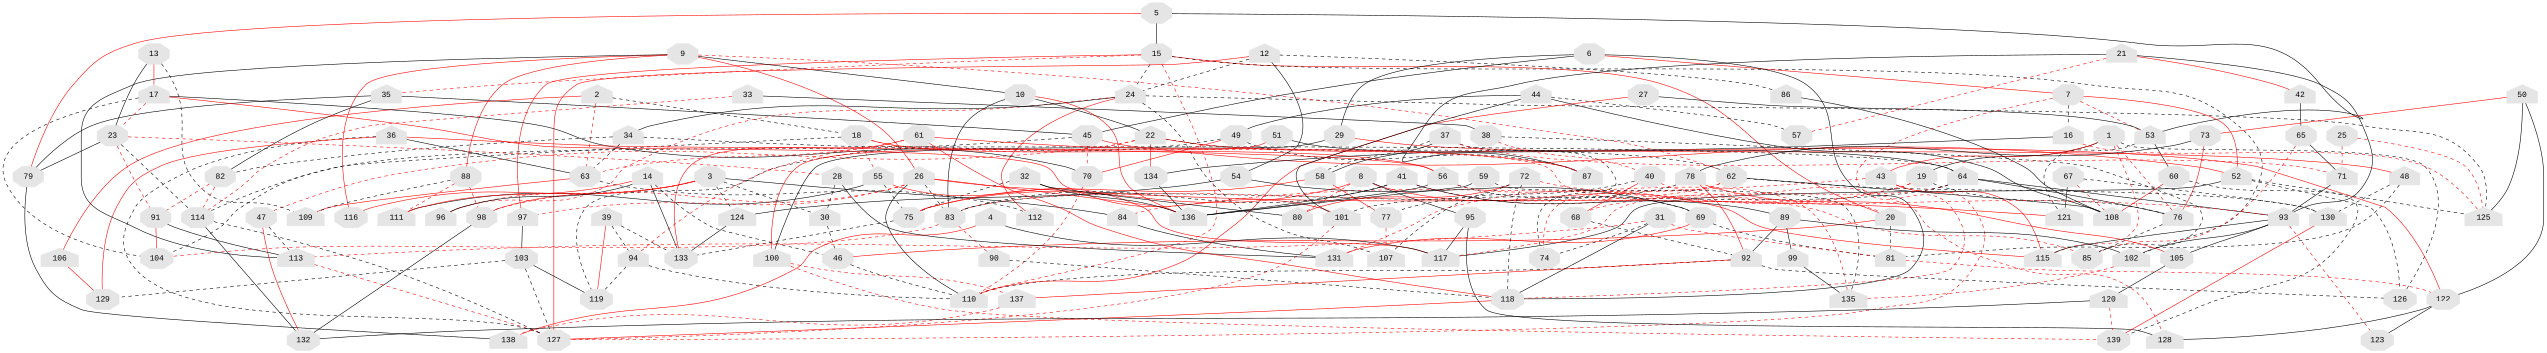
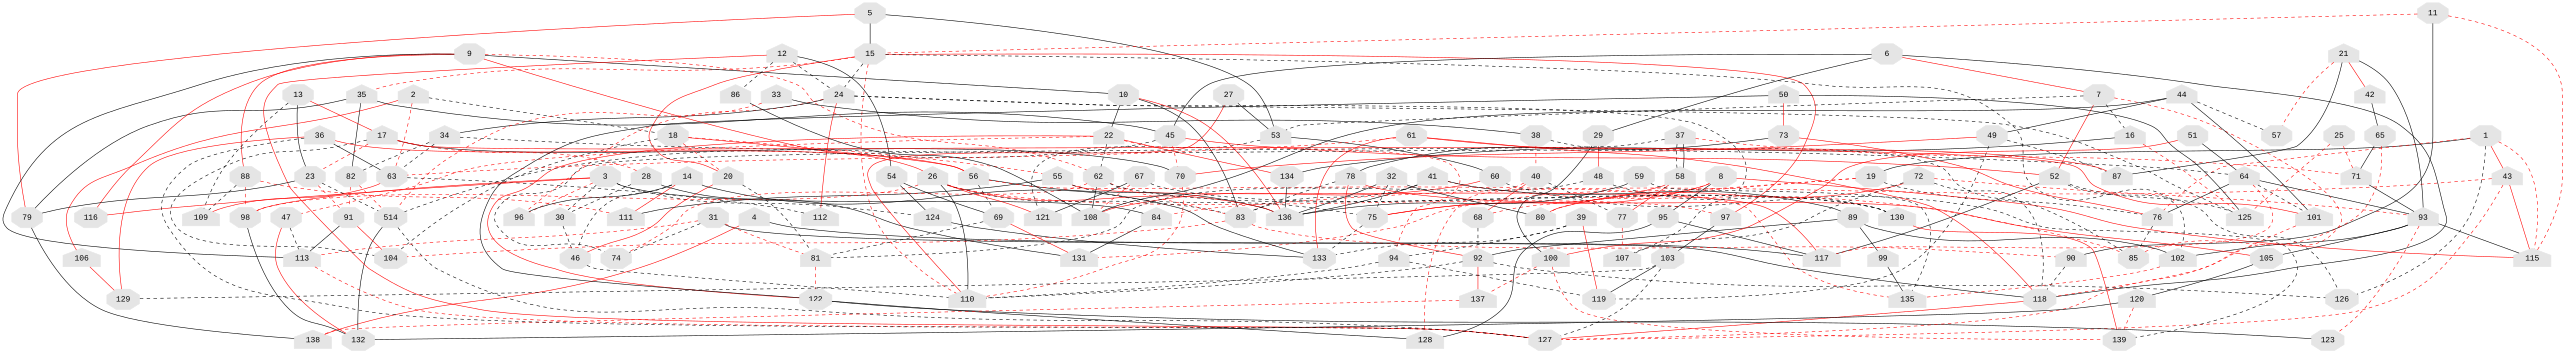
node "11": added
edge "7" -- "53": color red -> black
edge "23" -- "28": now "17" -- "28"
node "114": label "114" -> "514"
